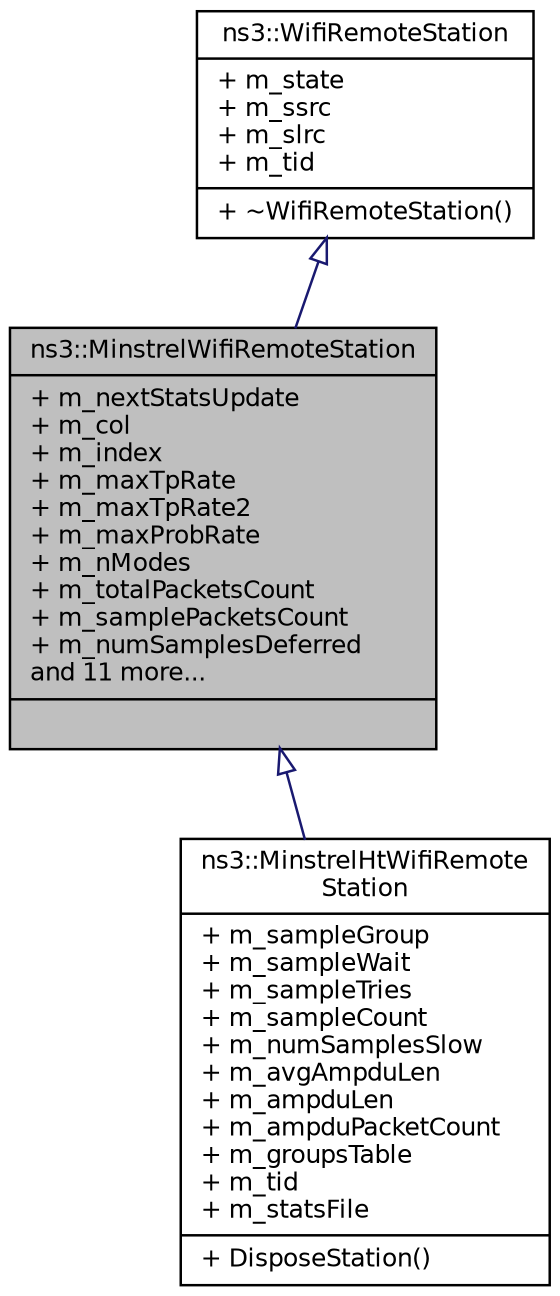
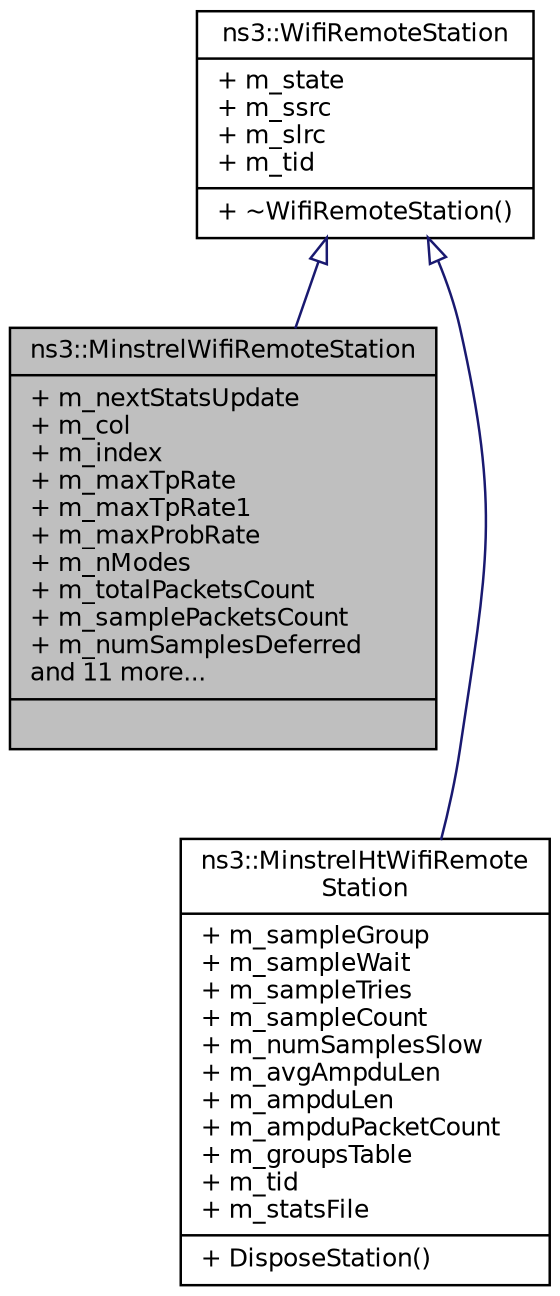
node "ns3::MinstrelWifiRemoteStation": text "+ m_maxTpRate2" -> "+ m_maxTpRate1"
edge "ns3::MinstrelHtWifiRemote" -> "ns3::MinstrelWifiRemoteStation": now "ns3::MinstrelHtWifiRemote" -> "ns3::WifiRemoteStation"
